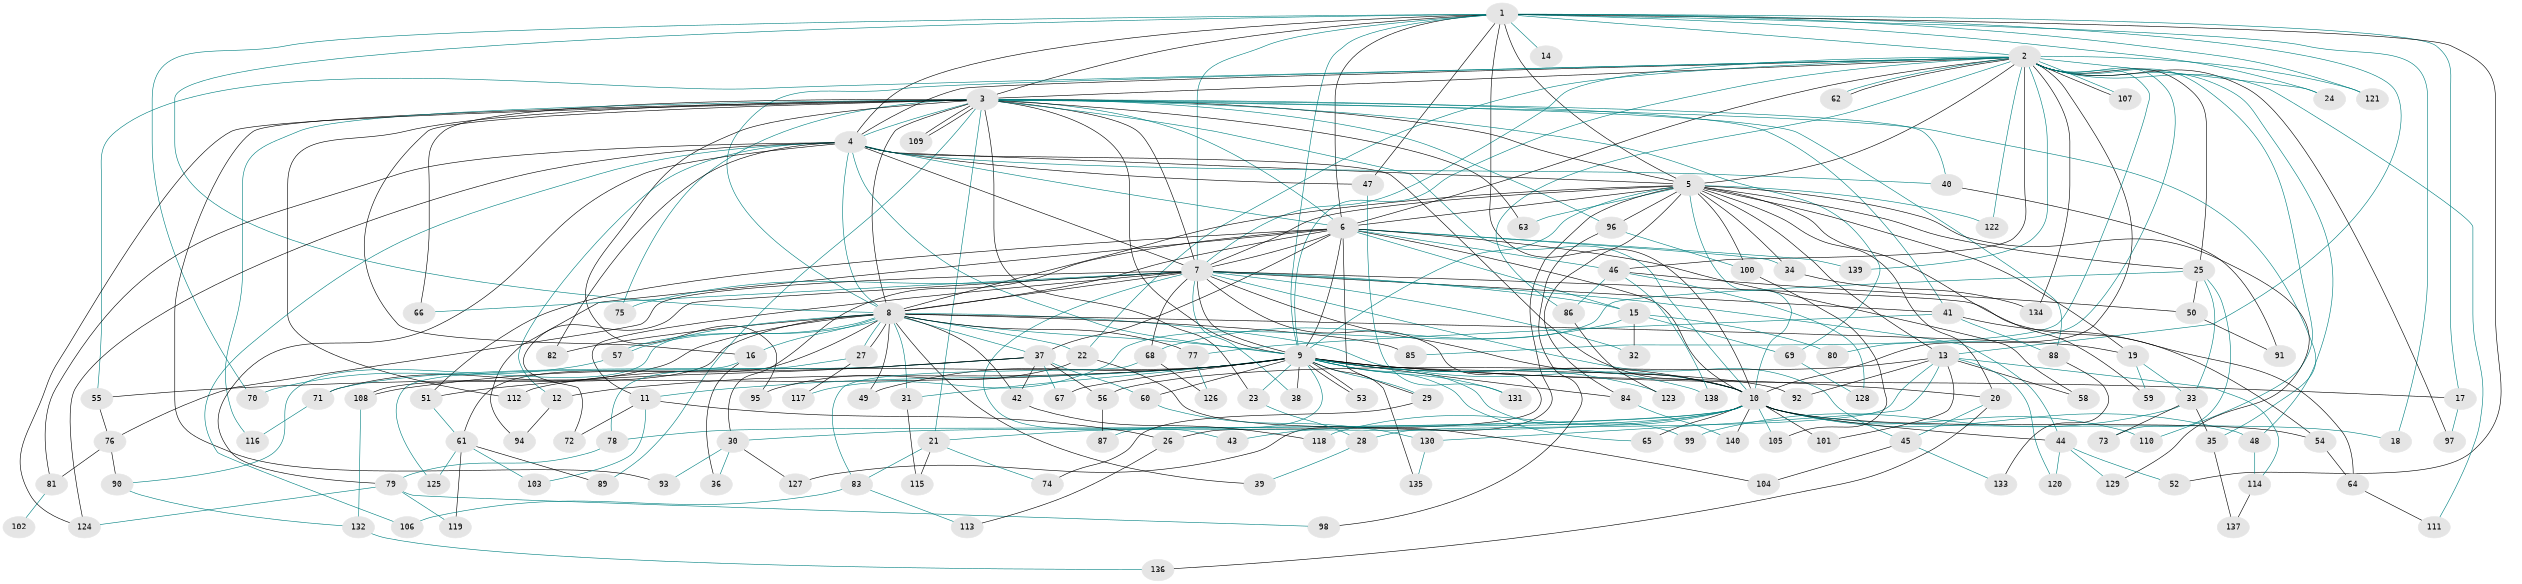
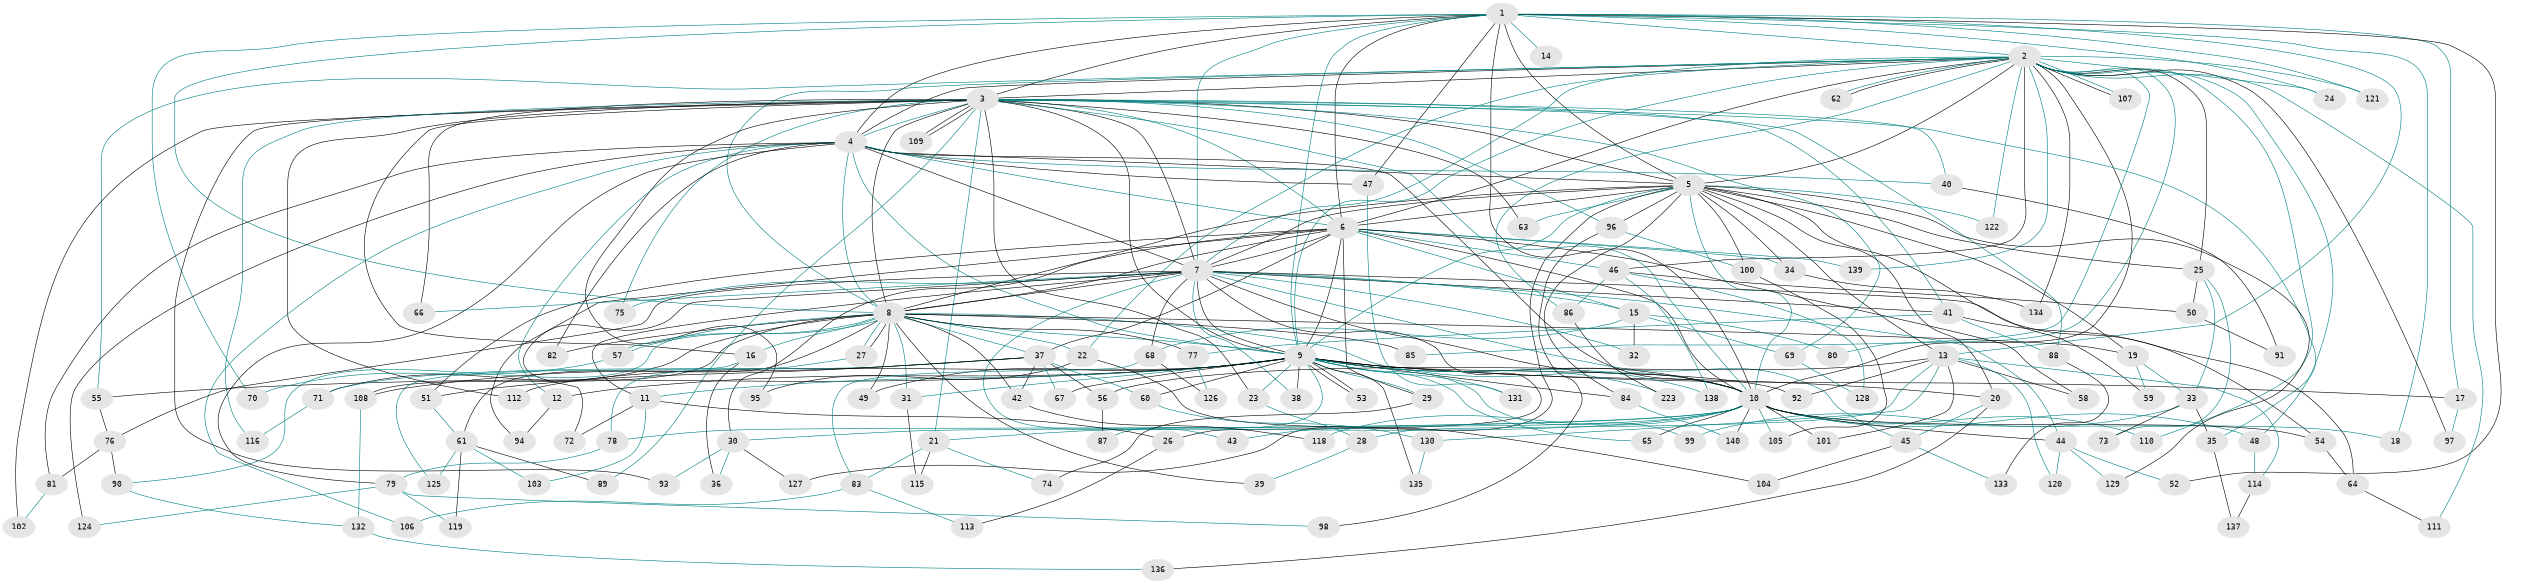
edge "3" -- "124": now "3" -- "102"
node "117": removed
node "123": label "123" -> "223"
